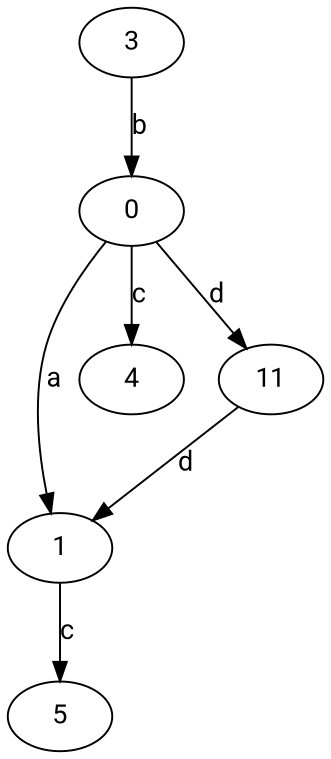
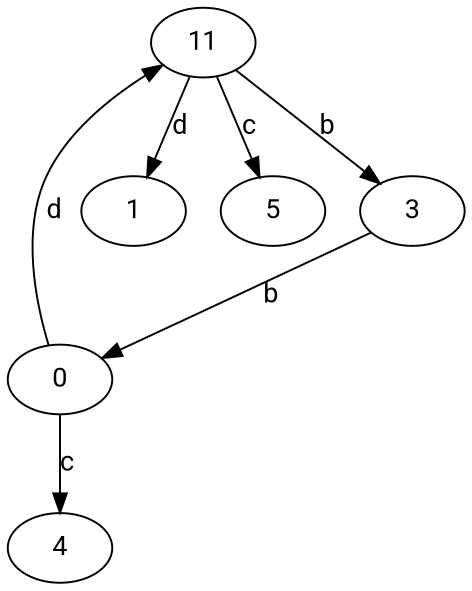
edge "11" -> "3": added, label "b"
edge "0" -> "1": removed, label "a"
edge "1" -> "5": now "11" -> "5"
